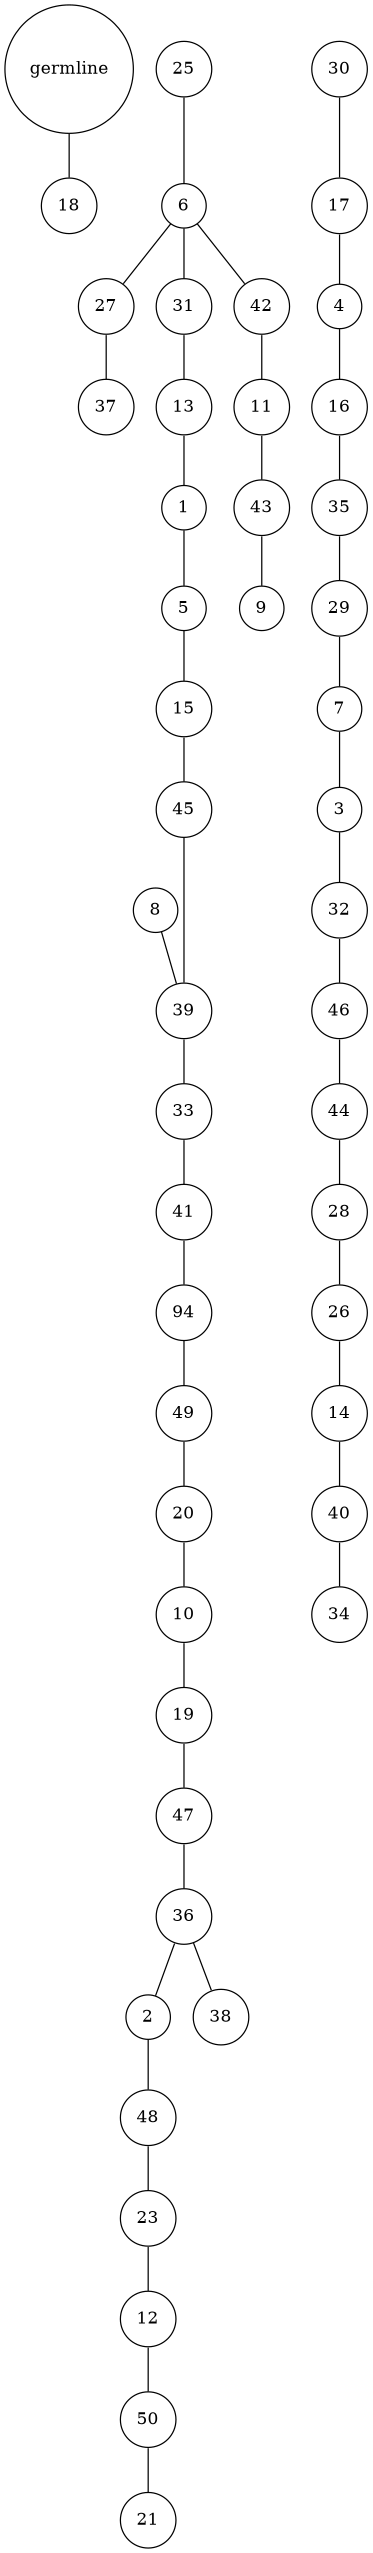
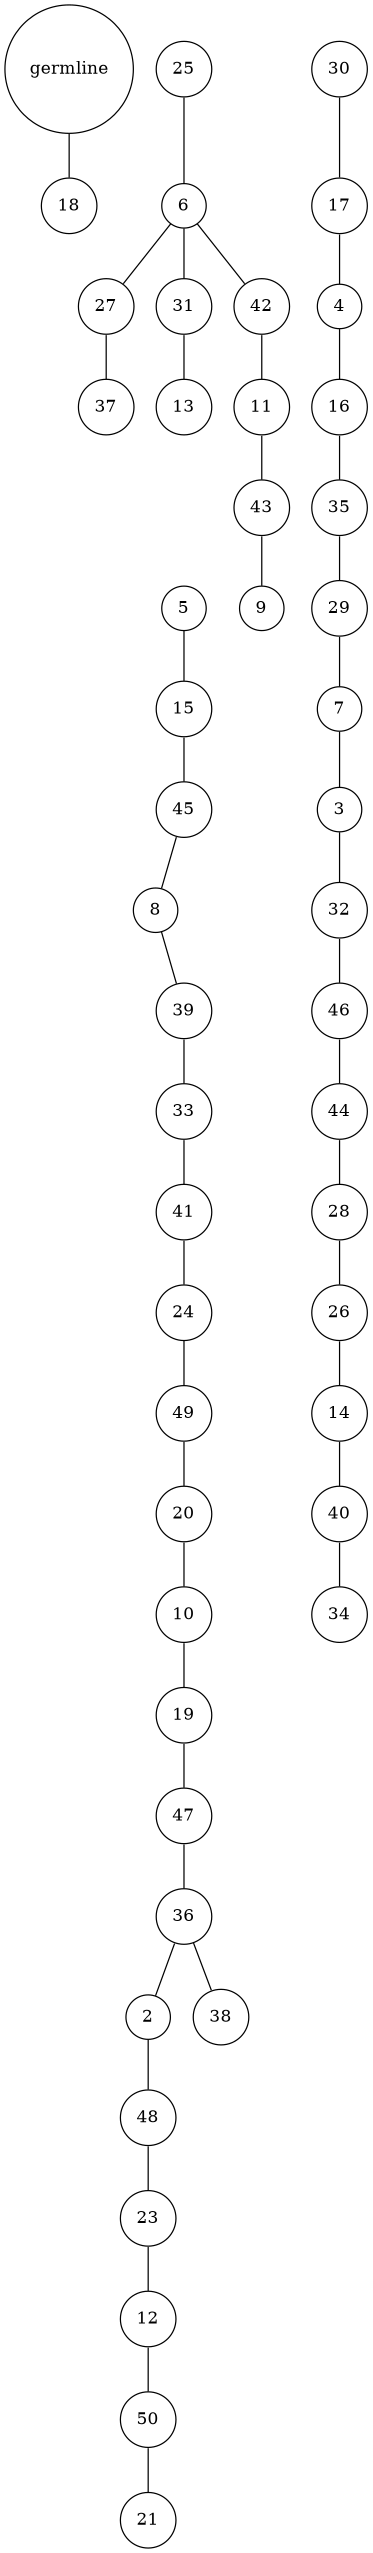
node "1": removed
edge "45" -- "39": now "45" -- "8"
node "94": label "94" -> "24"
